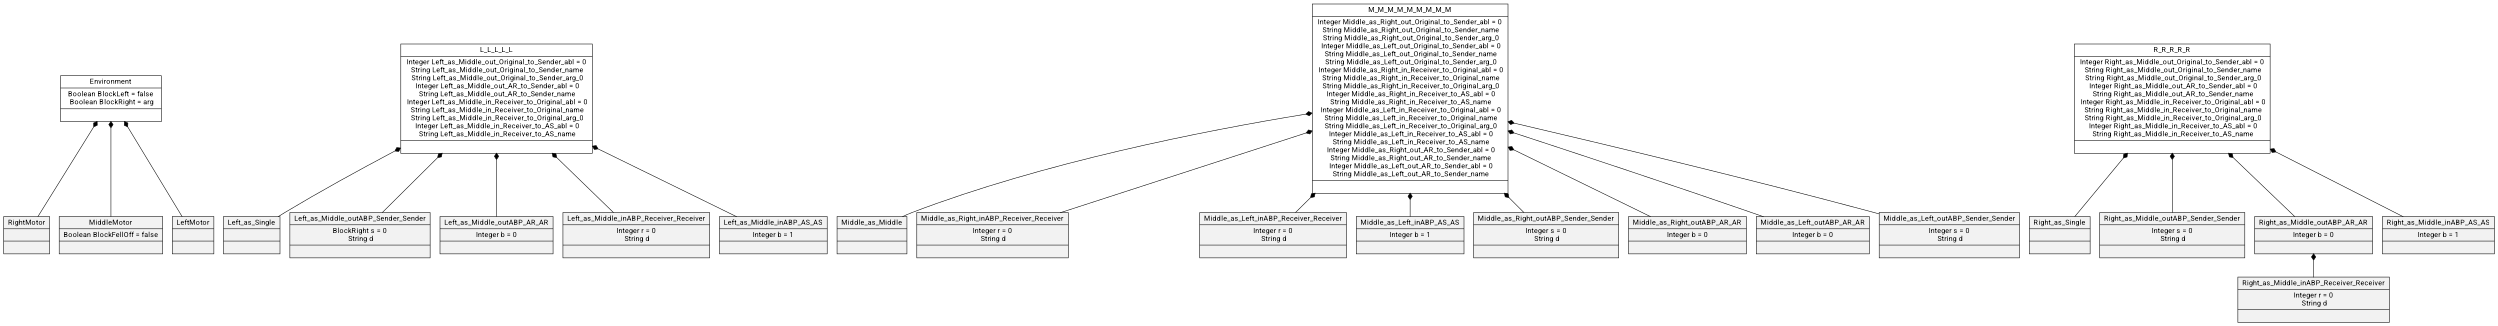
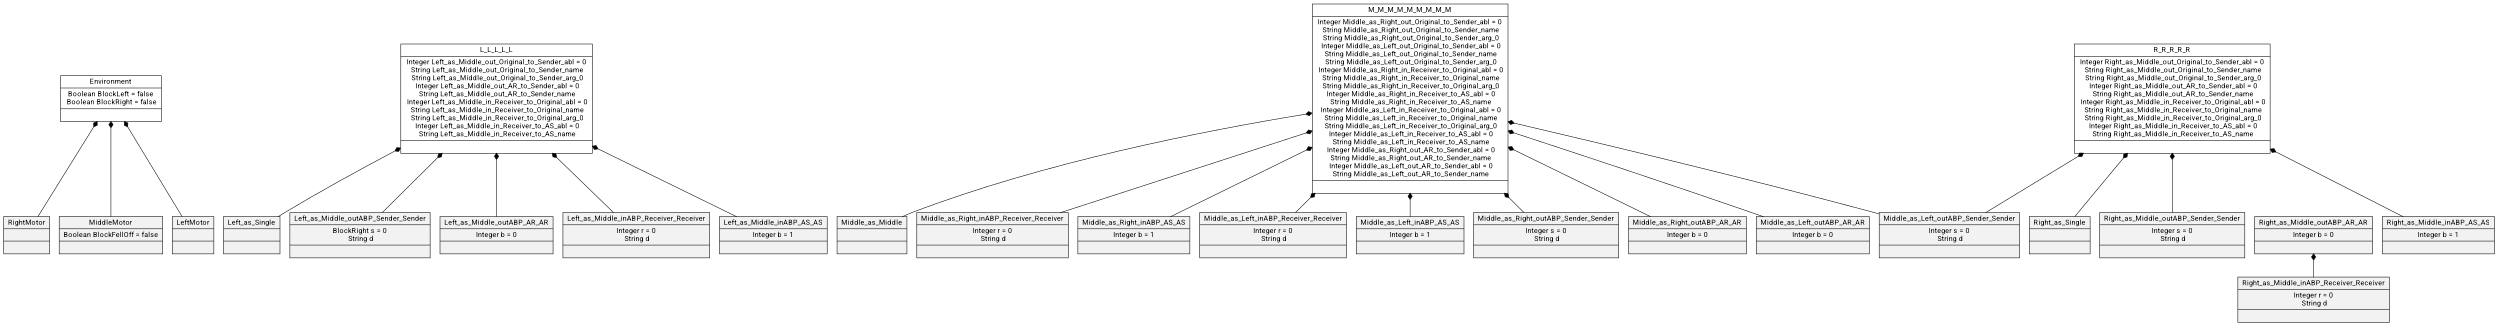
node "Environment": text "Boolean BlockRight = arg" -> "Boolean BlockRight = false"
edge "Right_as_Middle_outABP_AR_AR" -> "R_R_R_R_R": now "Middle_as_Left_outABP_Sender_Sender" -> "R_R_R_R_R"
node "Middle_as_Right_inABP_AS_AS": added
